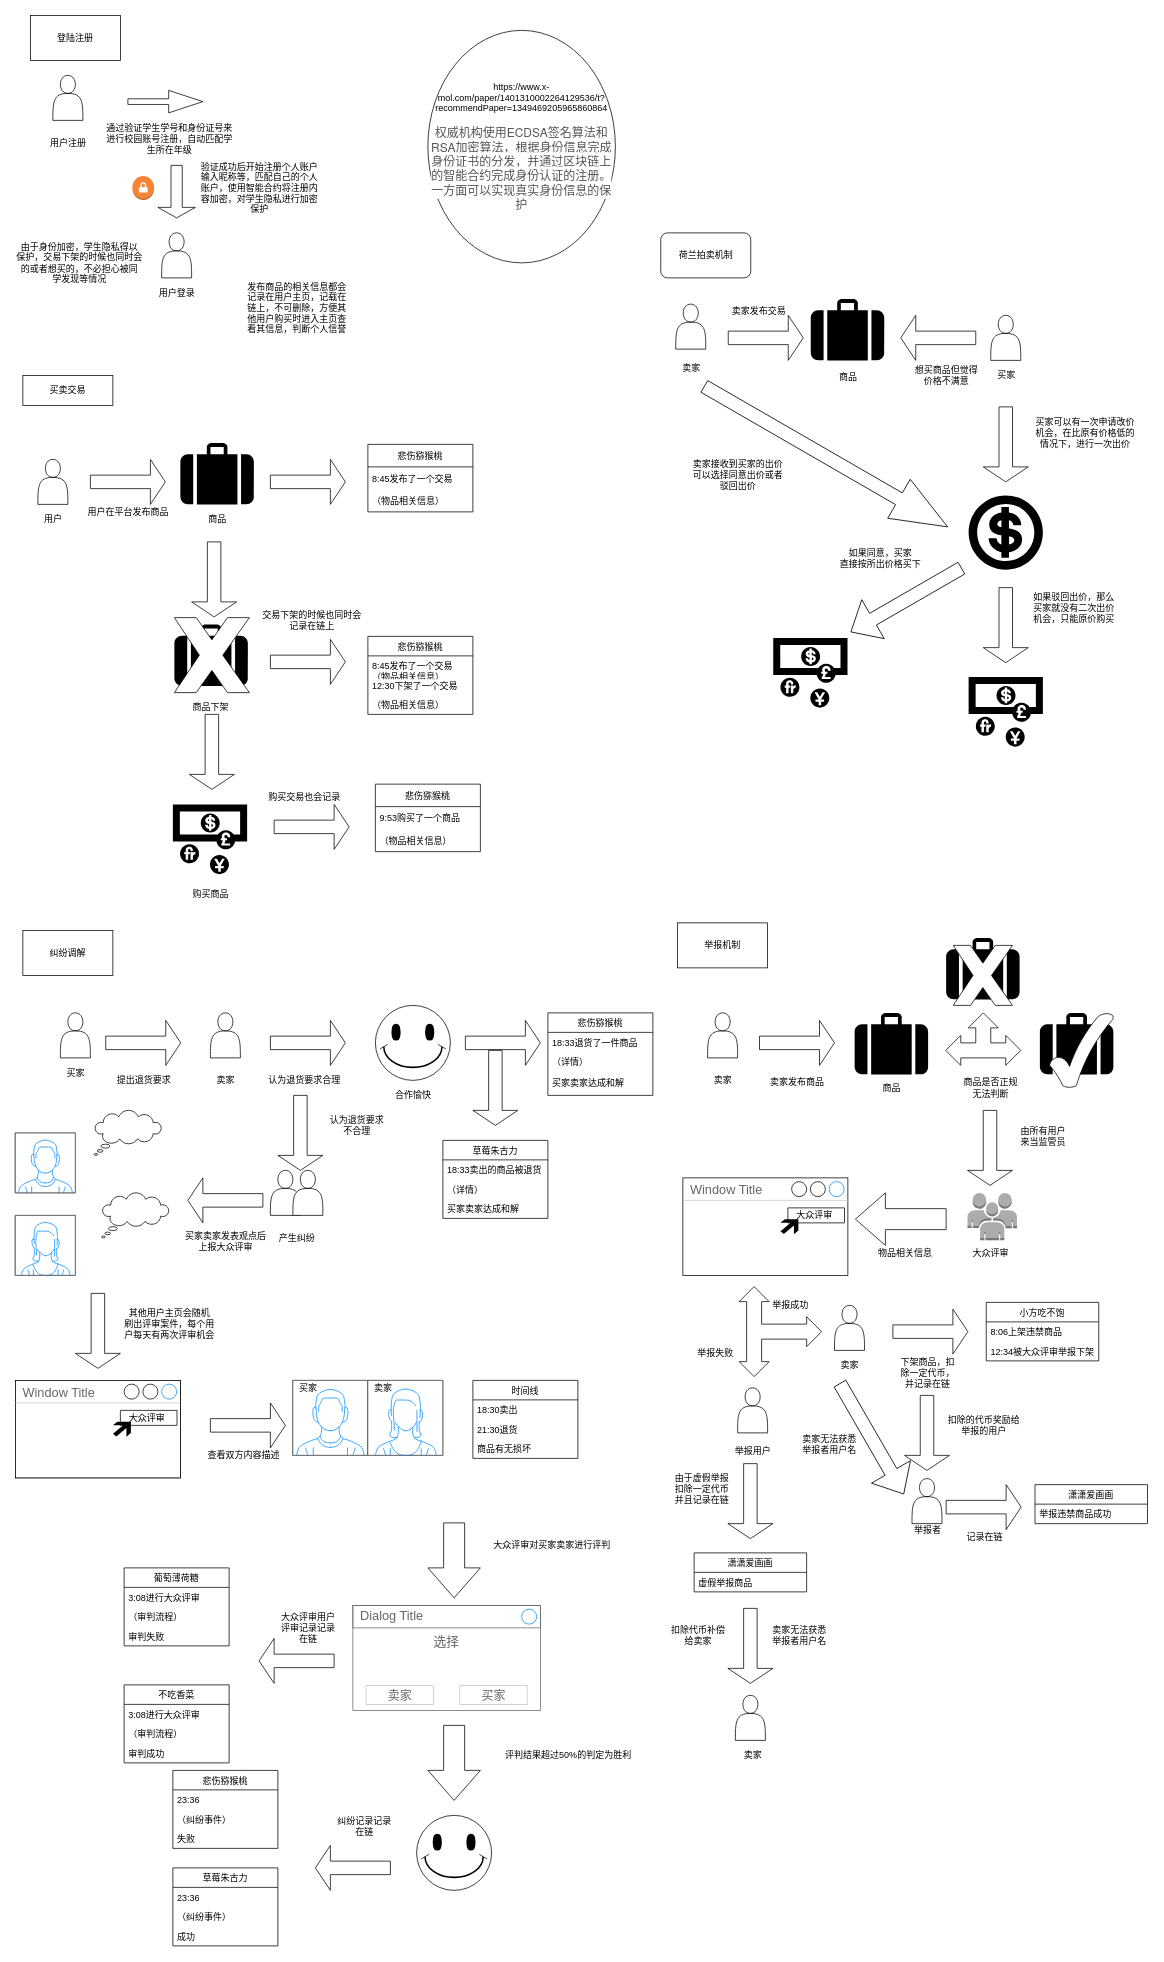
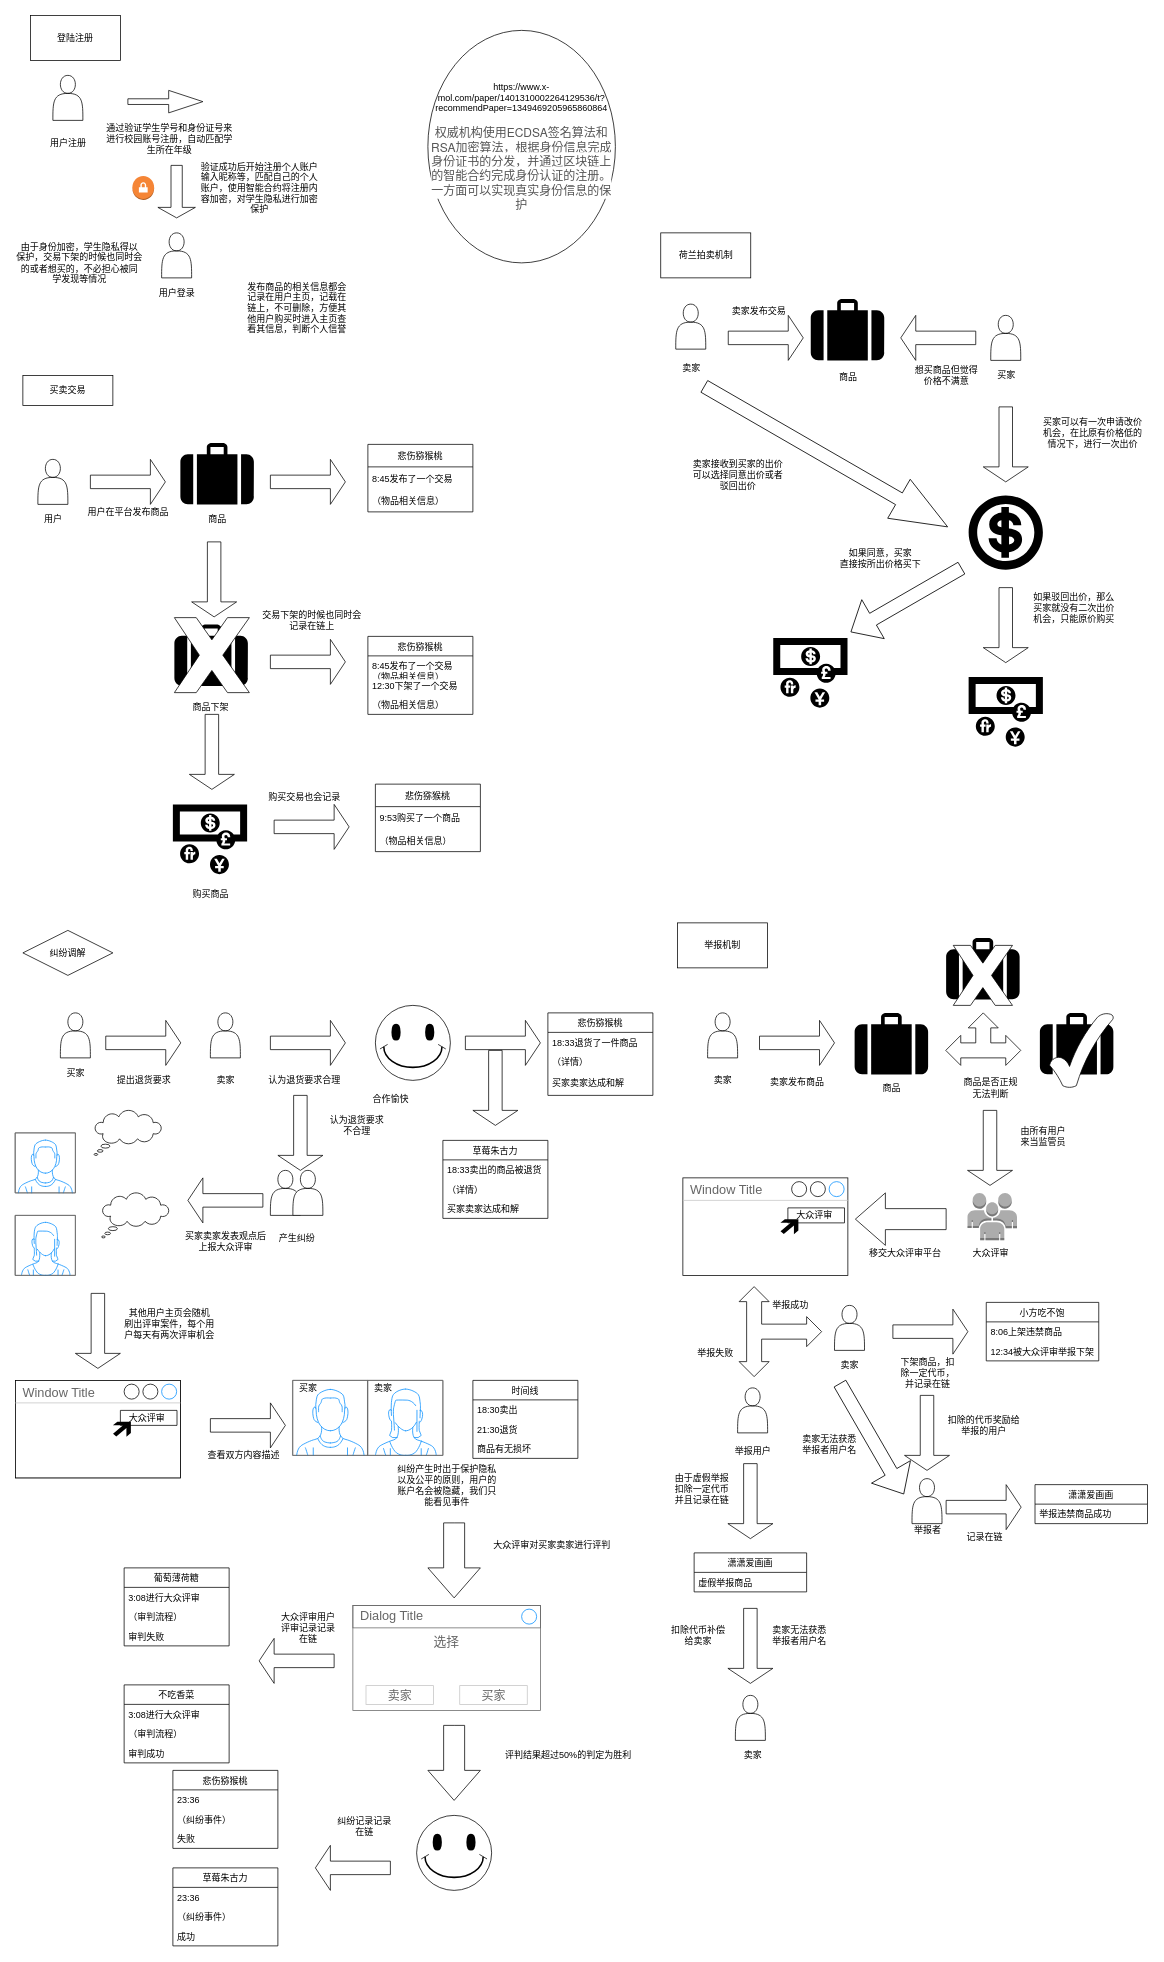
node "荷兰拍卖机制": shape rounded rectangle -> rectangle
node "买家可以有一次申请改价 机会，在比原有价格低的 情况下，进行一次出价": moved (1085, 433) -> (1092, 433)
node "纠纷调解": shape rectangle -> diamond
node "合作愉快": moved (413, 1095) -> (390, 1099)
node "物品相关信息": label "物品相关信息" -> "移交大众评审平台"
node "纠纷产生时出于保护隐私 以及公平的原则，用户的 账户名会被隐藏，我们只 能看见事件": added
